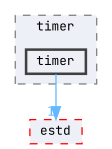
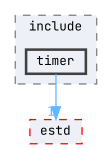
cluster "timer": label "timer" -> "include"
